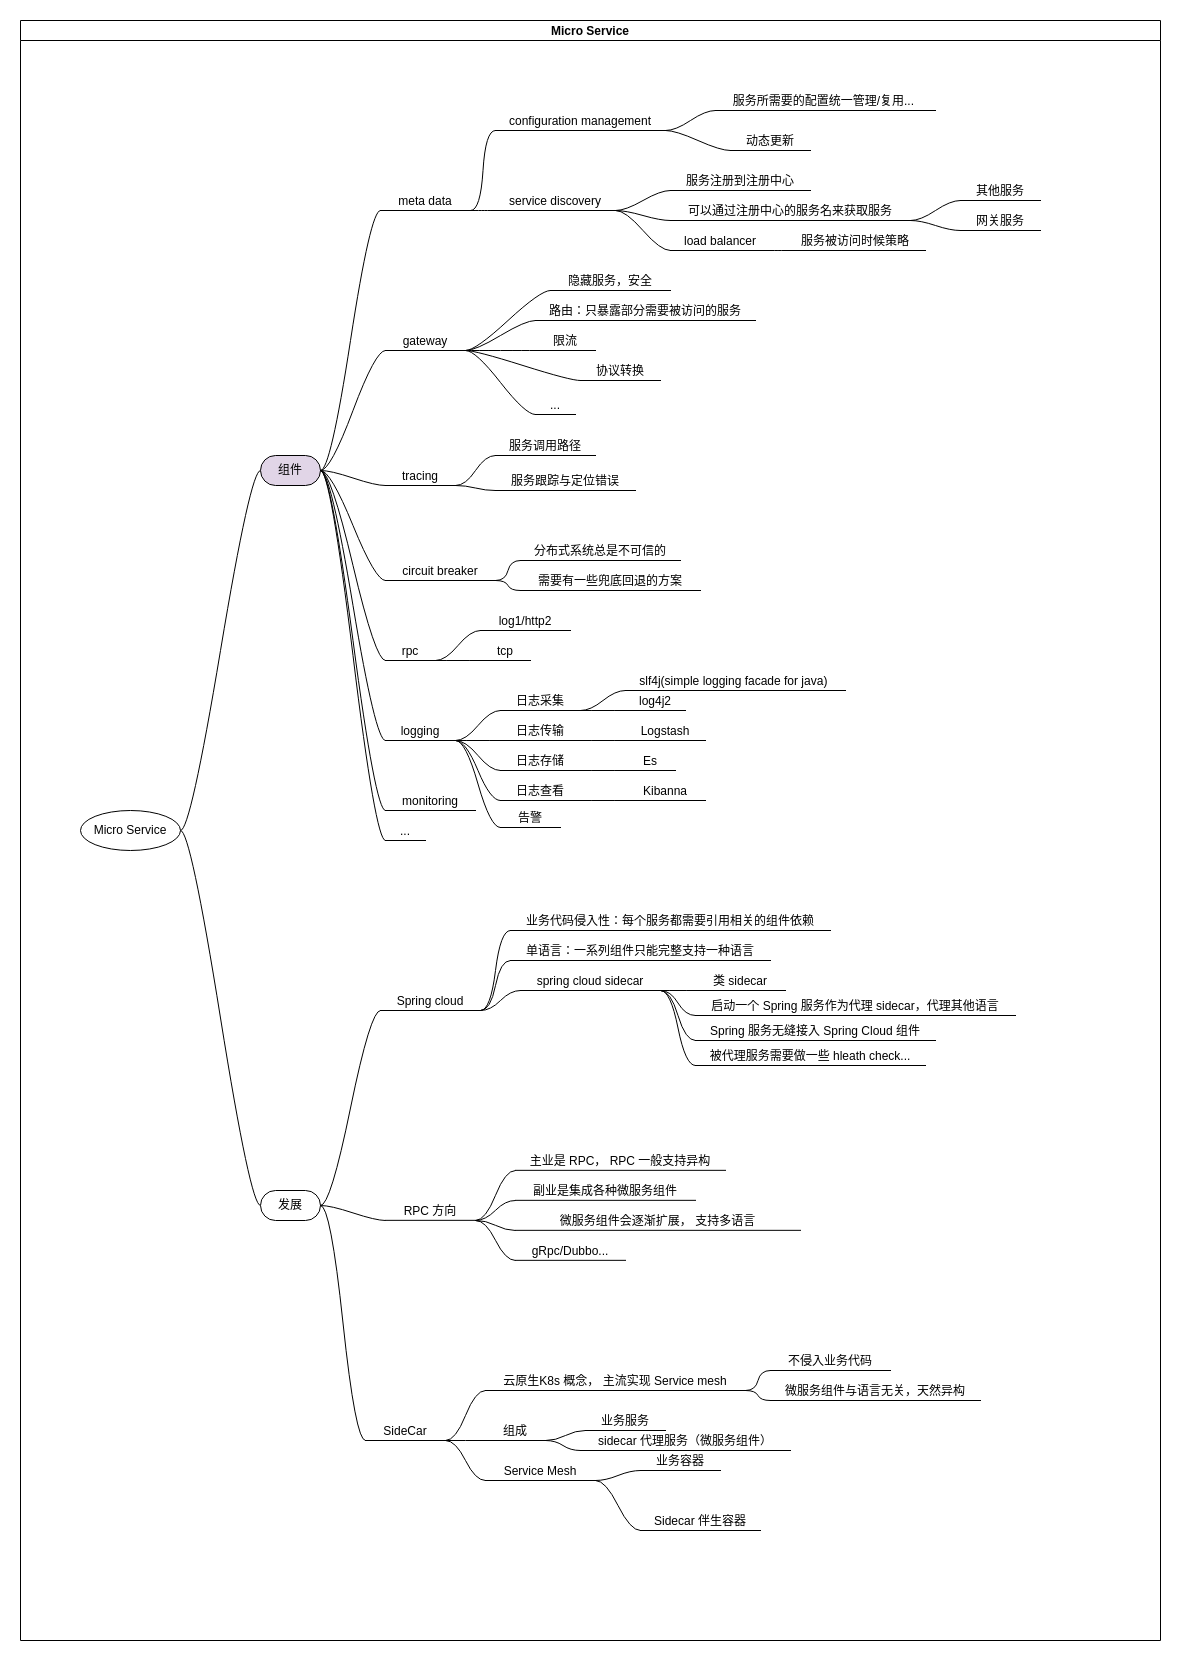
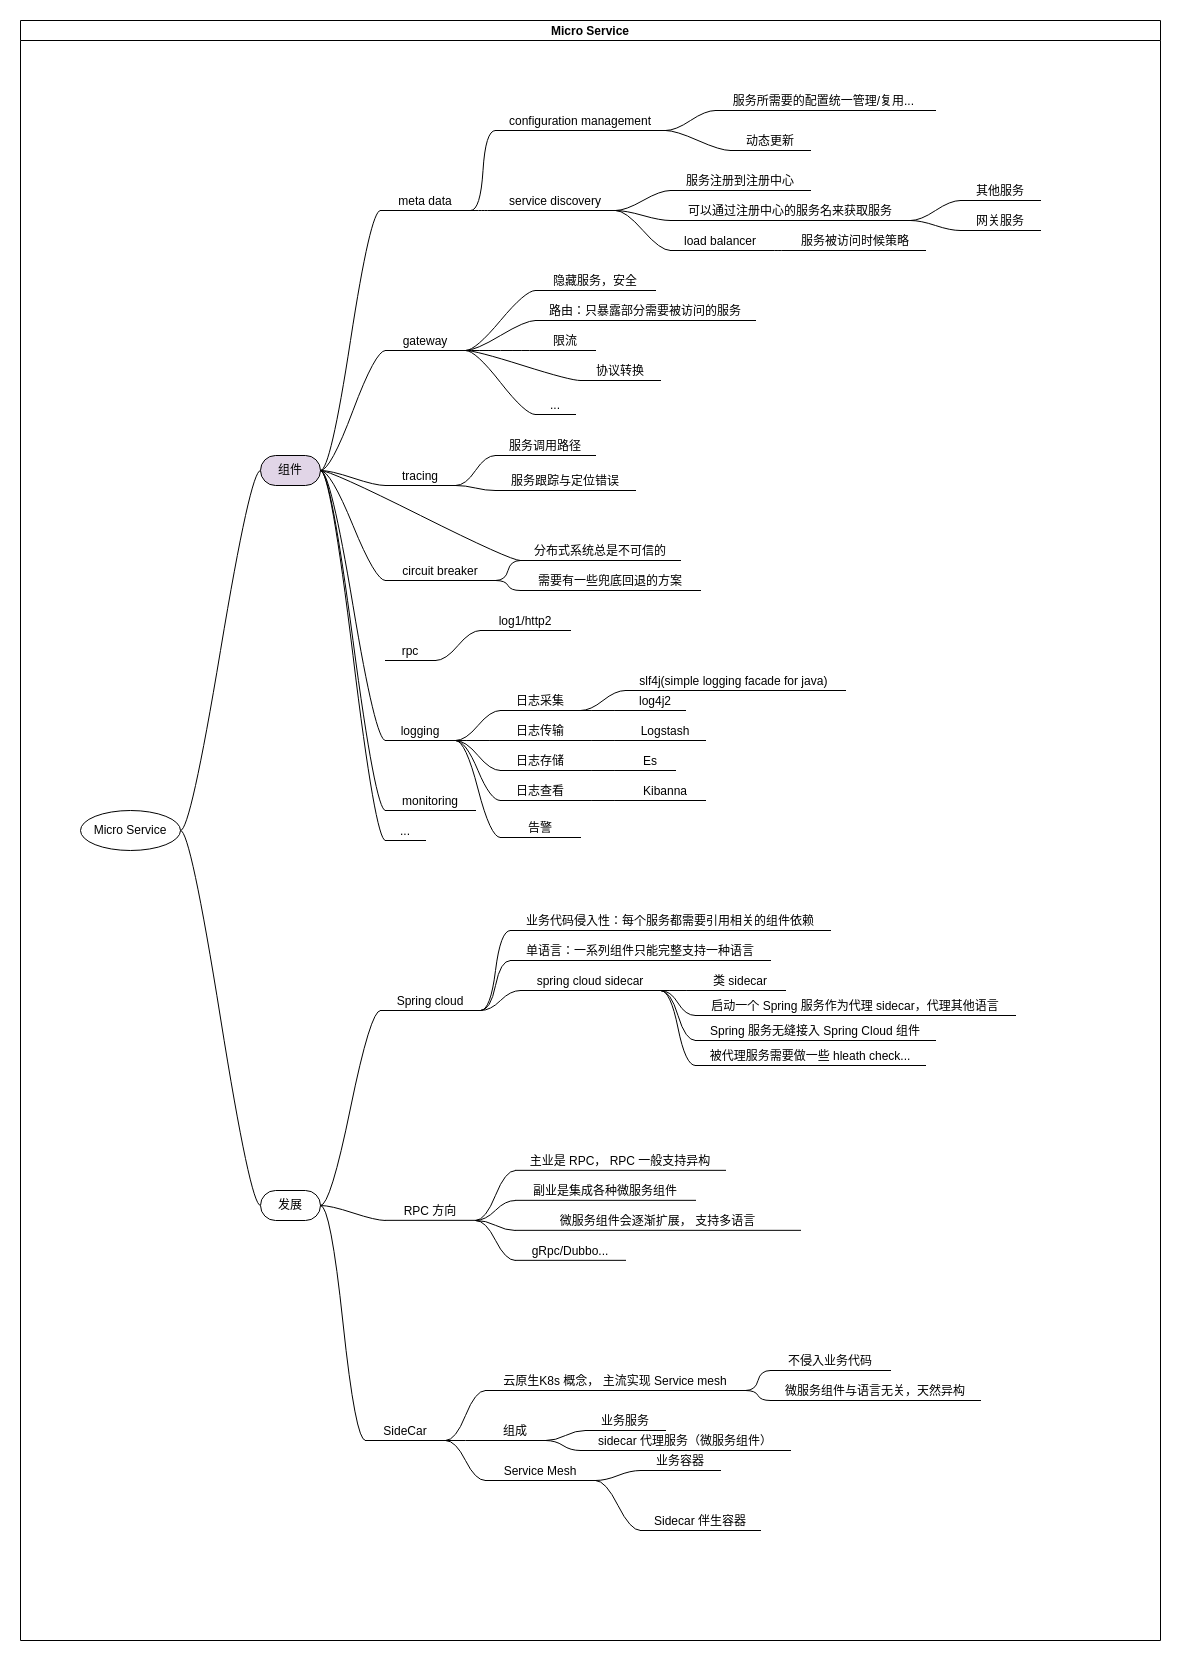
node "隐藏服务，安全": moved (611, 281) -> (596, 281)
edge "组件" -- "rpc": now "组件" -- "分布式系统总是不可信的"
node "tcp": removed
edge "rpc" -- "tcp": removed
node "告警": size 60x20 -> 80x30
